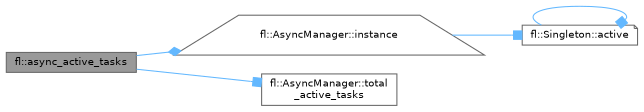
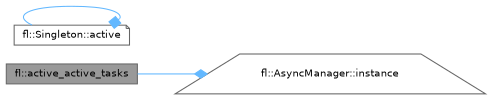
edge "fl::AsyncManager::instance" -> "fl::Singleton::active": removed
node "fl::async_active_tasks": label "fl::async_active_tasks" -> "fl::active_active_tasks"
node "fl::AsyncManager::total _active_tasks": removed
